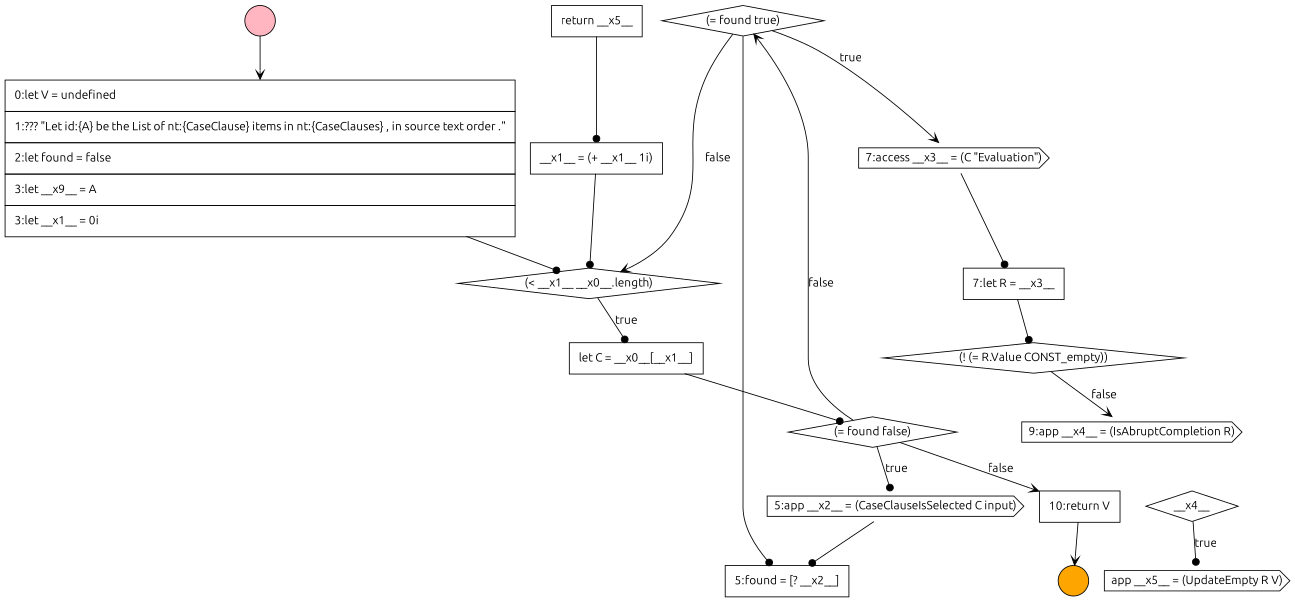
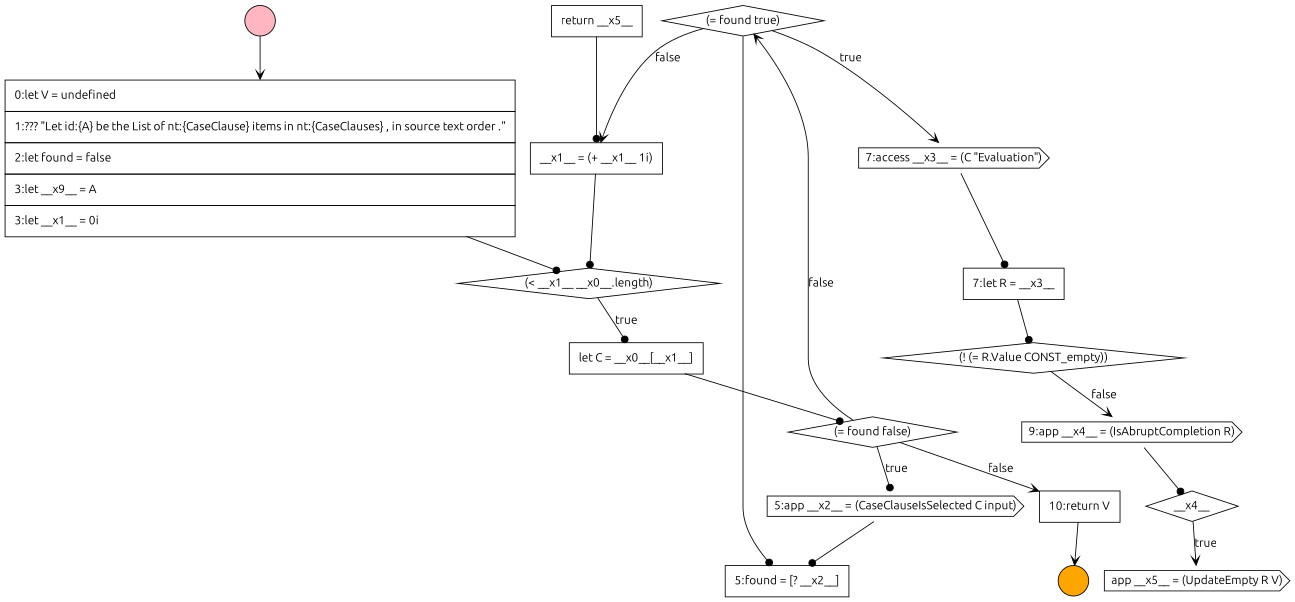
edge "(= found true)" -> "(< __x1__ __x0__.length)": now "(= found true)" -> "__x1__ = (+ __x1__ 1i)"
edge "9:app __x4__ = (IsAbruptCompletion R)" -> "__x4__": added
edge "__x4__" -> "app __x5__ = (UpdateEmpty R V)": arrowhead dot -> vee
